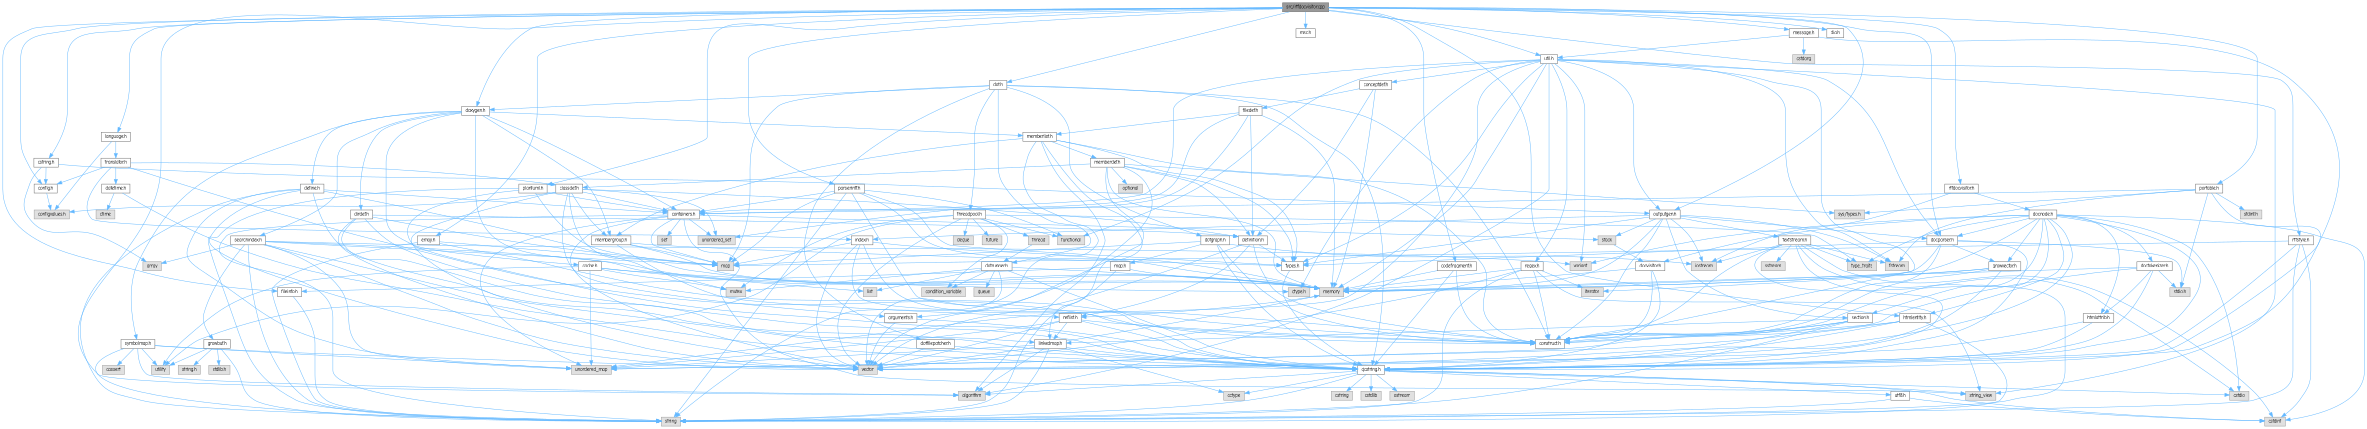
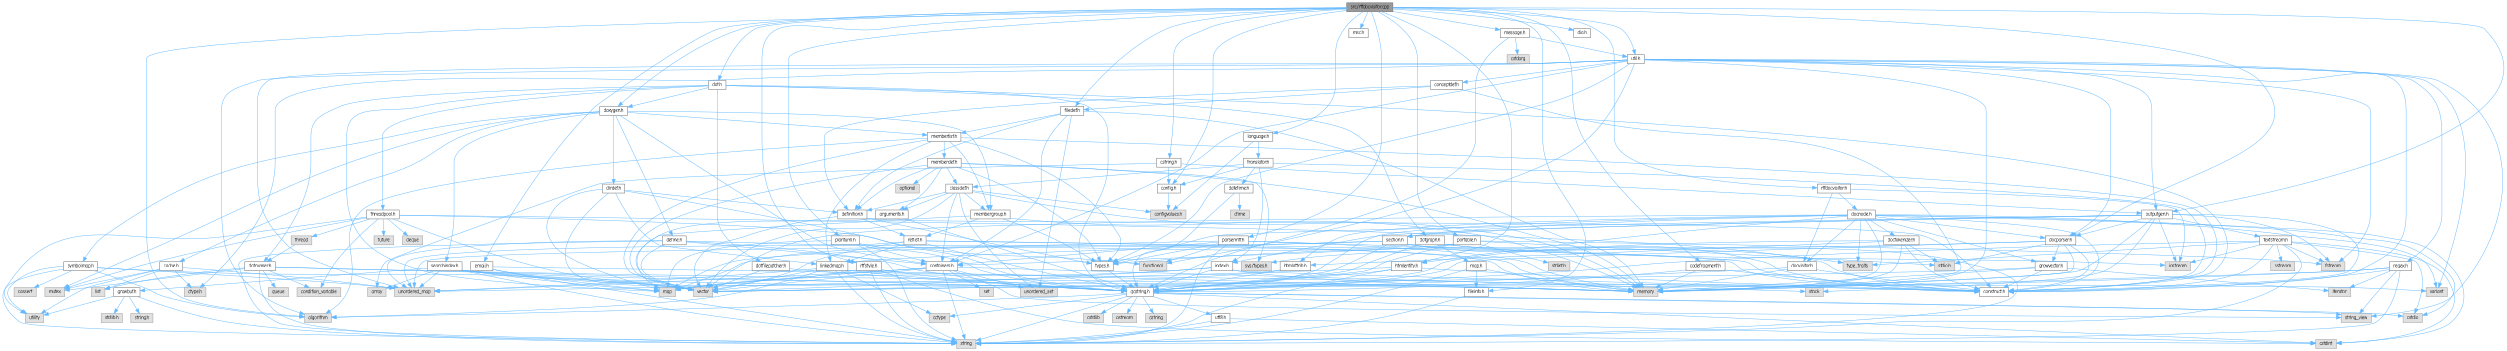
edge "src/rtfdocvisitor.cpp" -> "filedef.h": added
edge "stack" -> "docvisitor.h": now "rtfdocvisitor.h" -> "docvisitor.h"
edge "memory" -> "reflist.h": reversed
